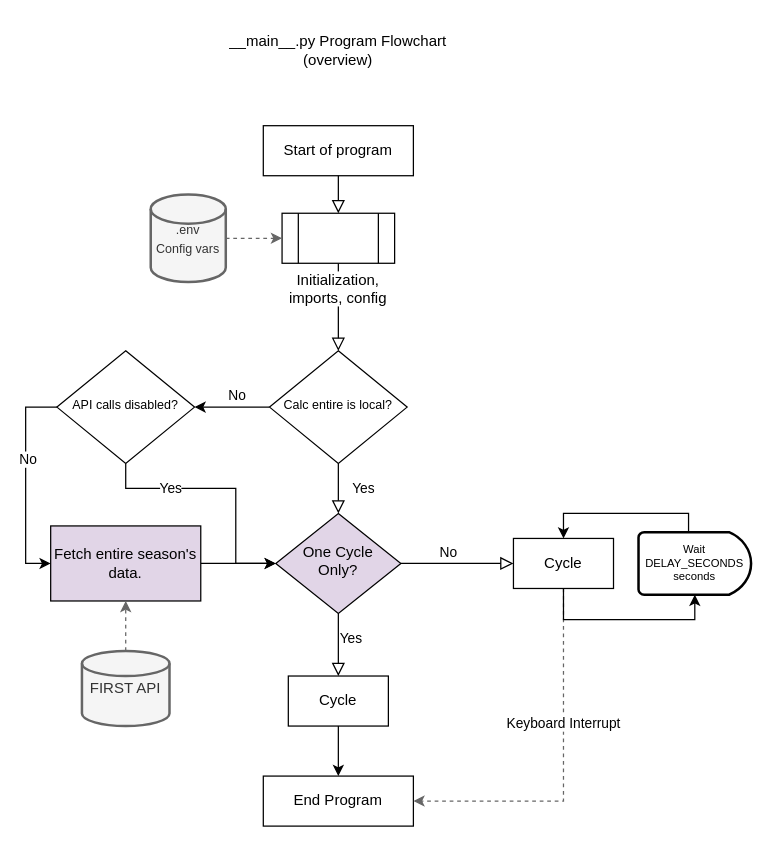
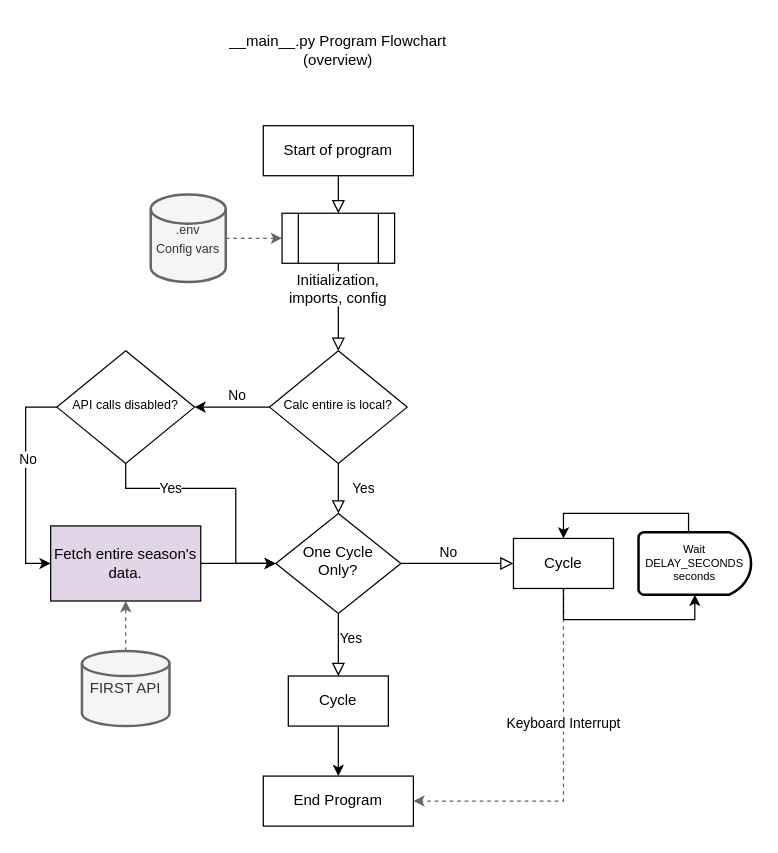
node "One Cycle Only?": fillcolor #e1d5e7 -> #ffffff
